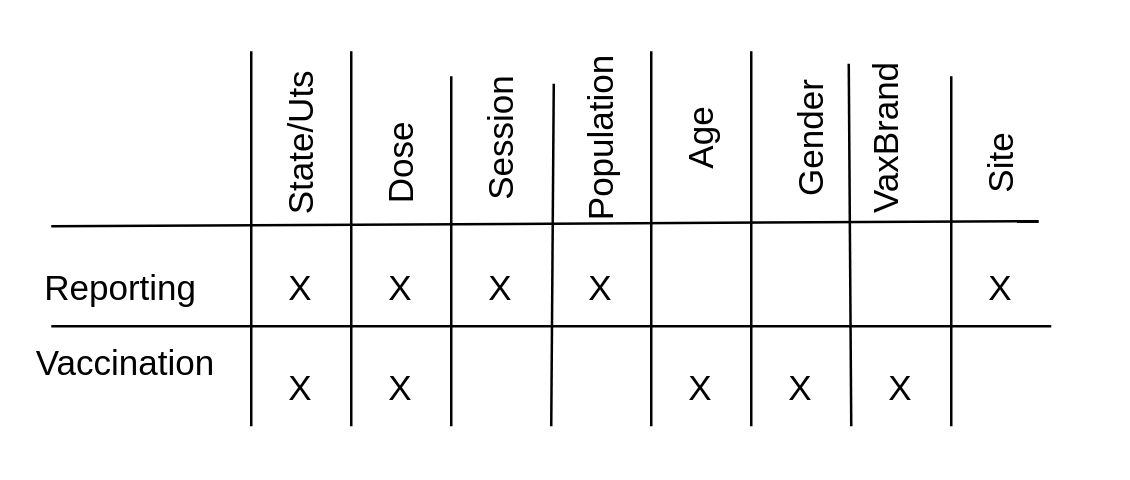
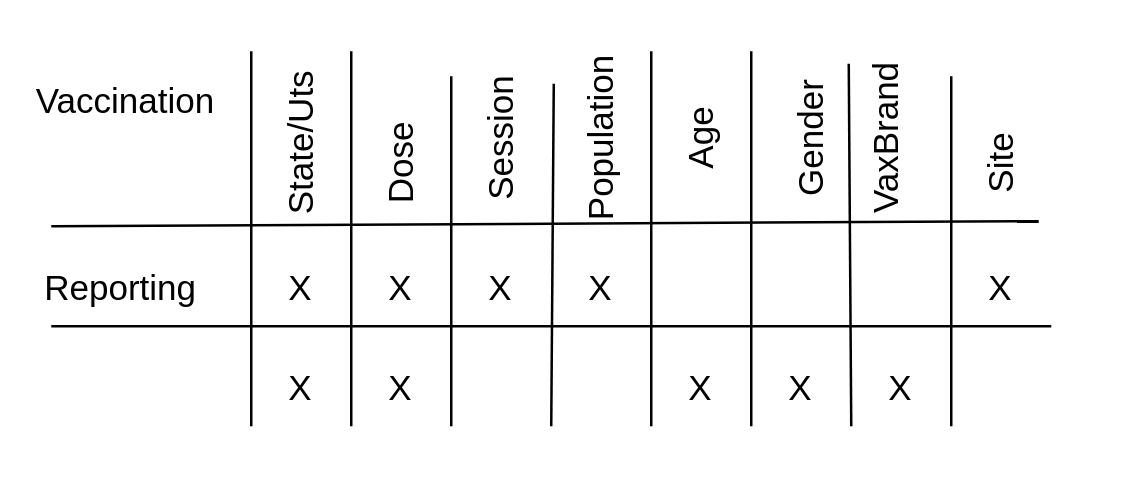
node "Vaccination": moved (126, 364) -> (126, 101)
